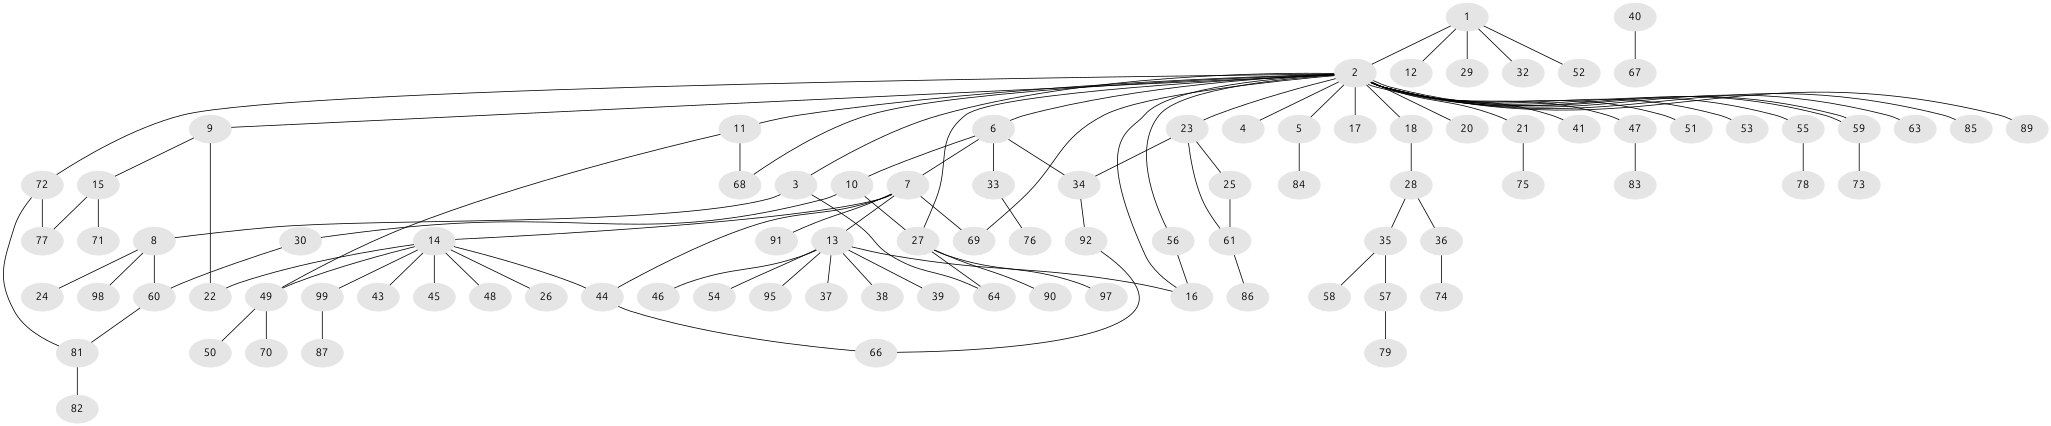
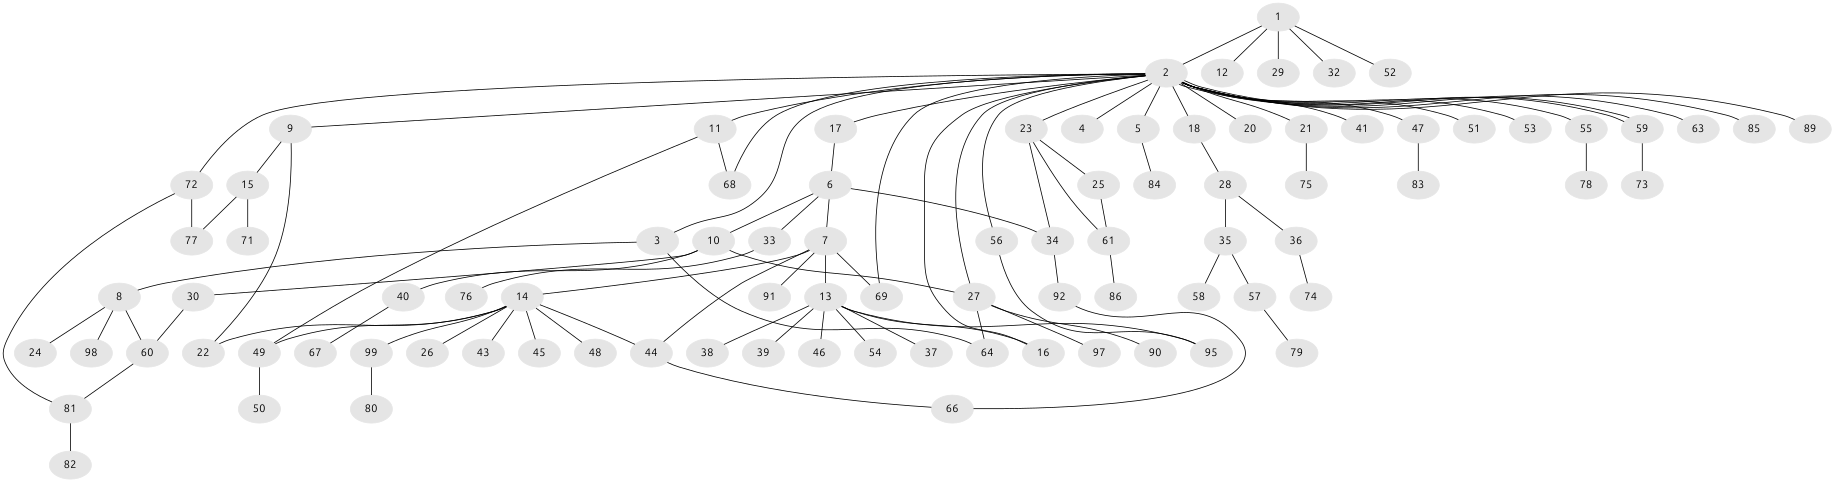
edge "2" -- "6": now "17" -- "6"
edge "56" -- "16": now "56" -- "95"
edge "10" -- "40": added
node "70": removed
node "87": label "87" -> "80"
